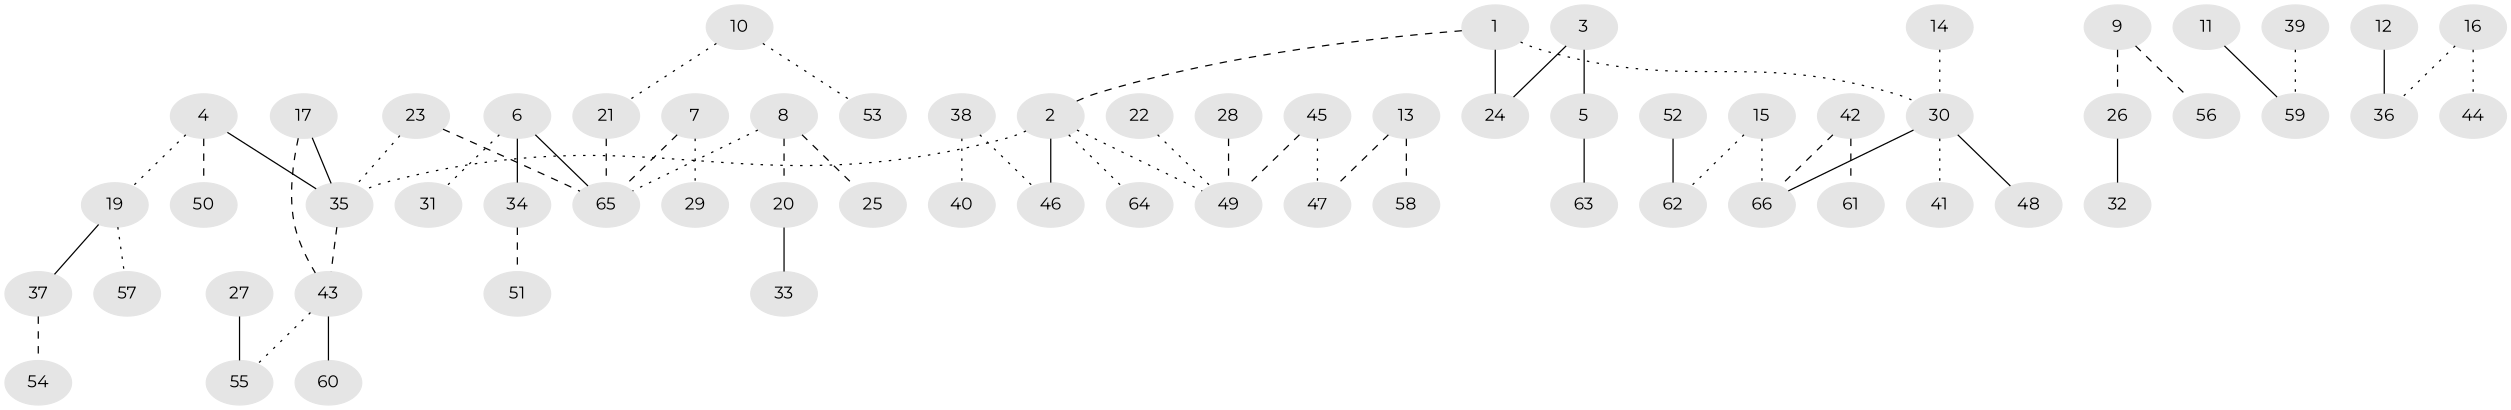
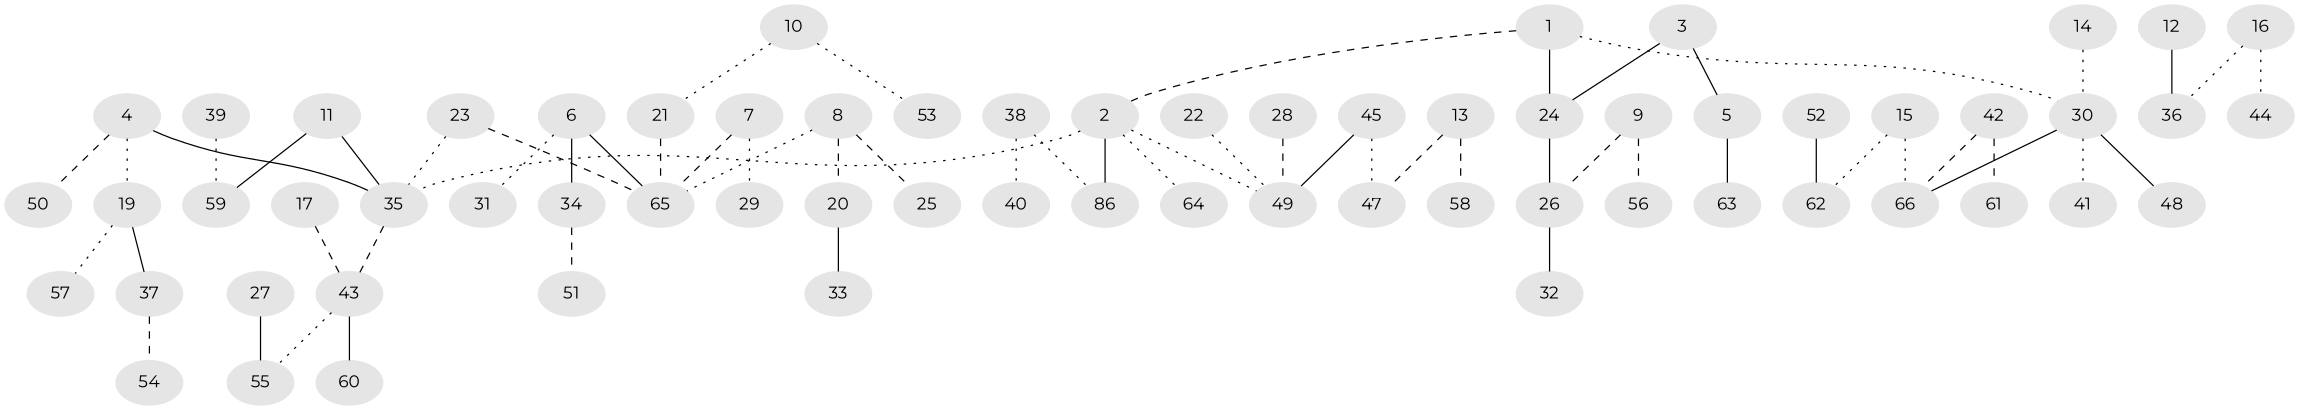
edge "45" -- "49": style dashed -> solid
edge "17" -- "35": now "11" -- "35"
edge "24" -- "26": added
node "46": label "46" -> "86"
